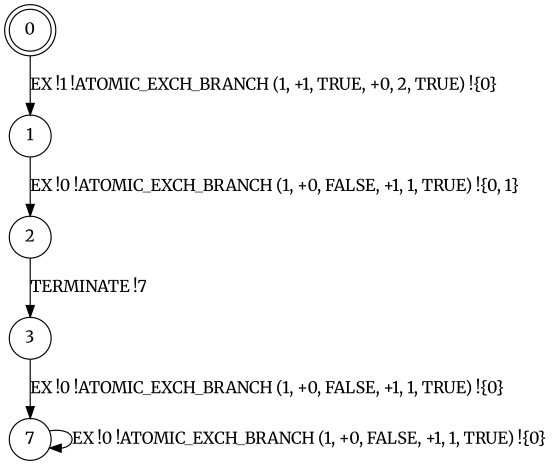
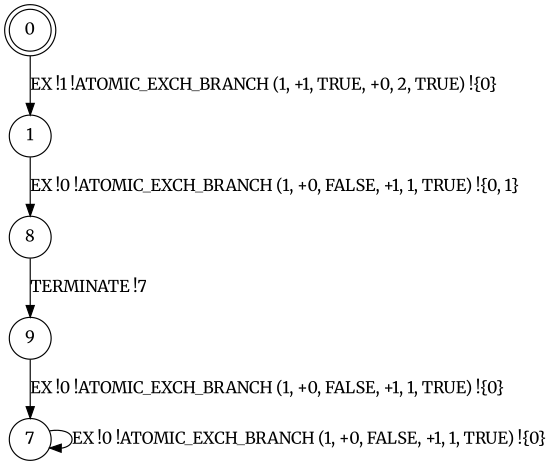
node "2": label "2" -> "8"
node "3": label "3" -> "9"
